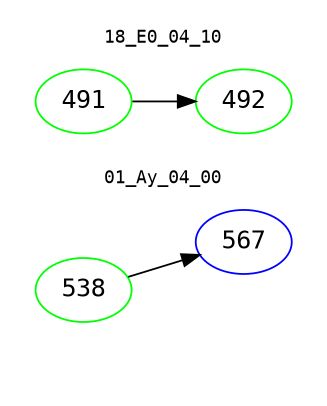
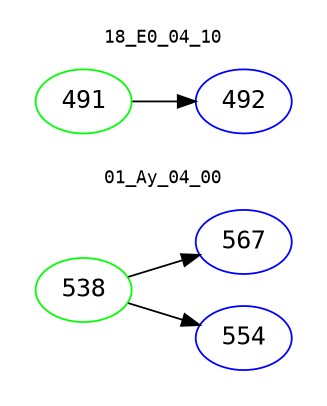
node "492": color green -> blue
node "554": added
